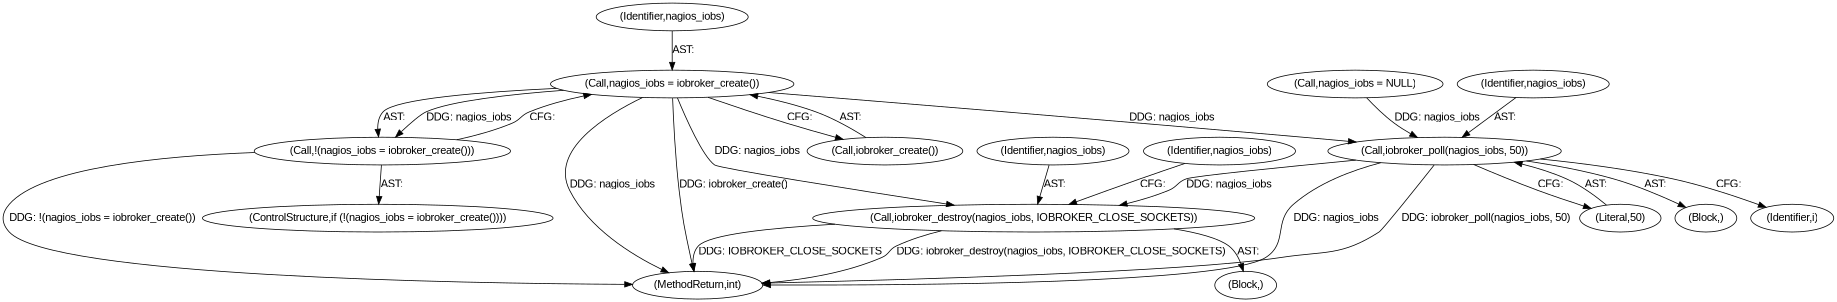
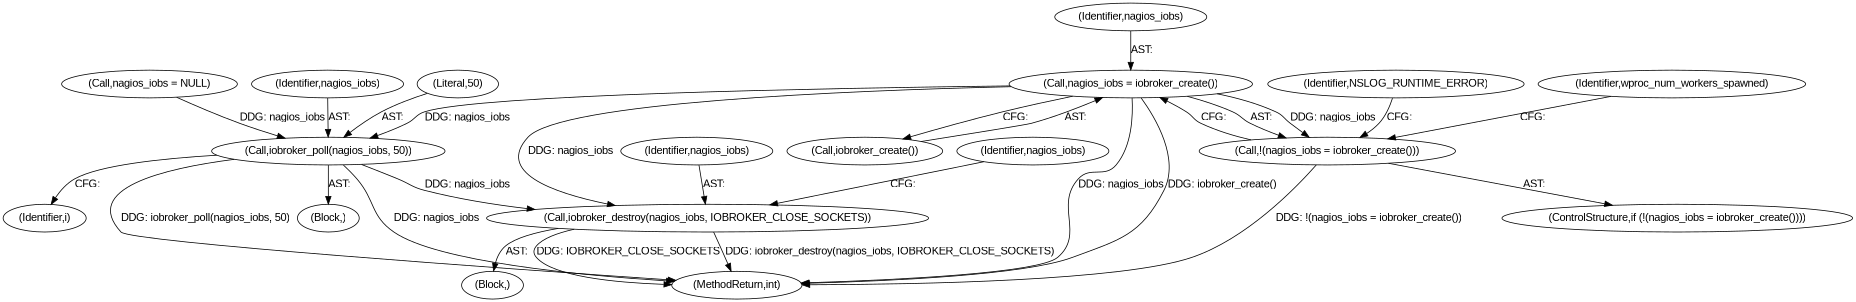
node "(Identifier,NSLOG_RUNTIME_ERROR)": added
node "(Identifier,wproc_num_workers_spawned)": added
edge "(Call,iobroker_poll(nagios_iobs, 50))" -> "(Literal,50)": removed, label "CFG:"
